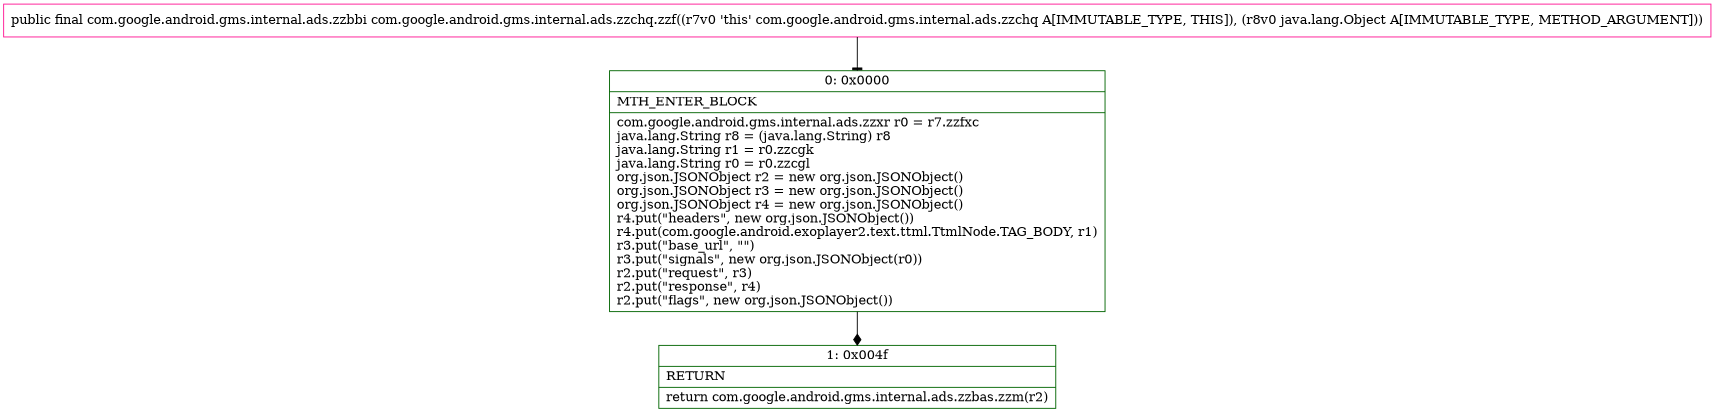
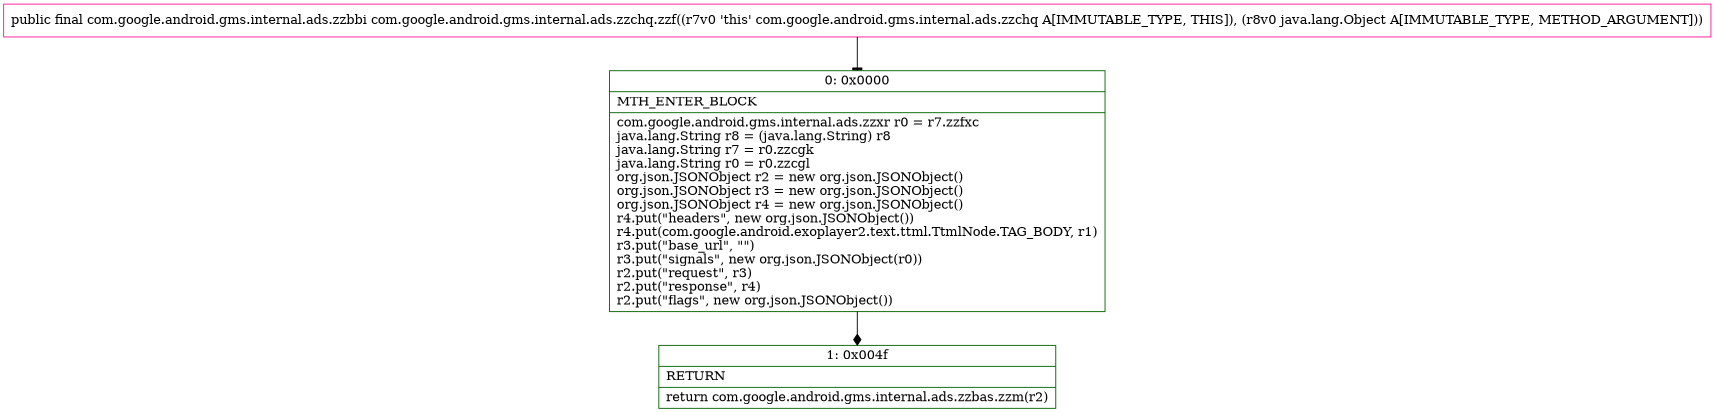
node "0: 0x0000": text "java.lang.String r1 = r0.zzcgk" -> "java.lang.String r7 = r0.zzcgk"
